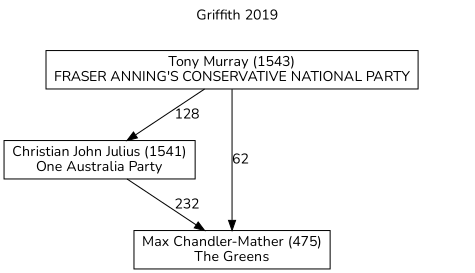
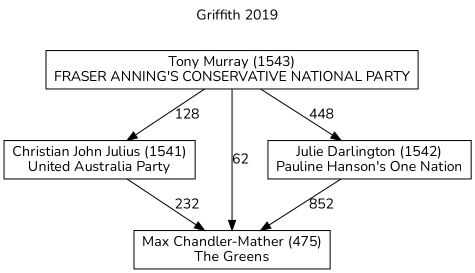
node "Christian John Julius (1541) One Australia Party": label "Christian John Julius (1541) One Australia Party" -> "Christian John Julius (1541) United Australia Party"
node "Julie Darlington (1542) Pauline Hanson's One Nation": added
